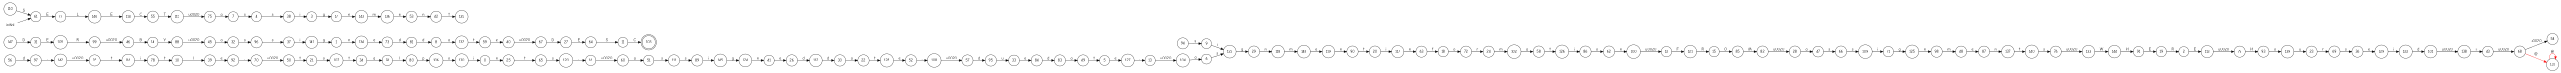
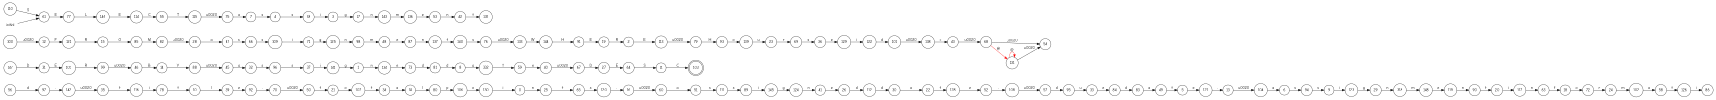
node "132": label "132" -> "332"
node "118": label "118" -> "318"
node "62": removed
edge "131" -> "54": added, label "u0020"
edge "6" -> "123": now "6" -> "94"
